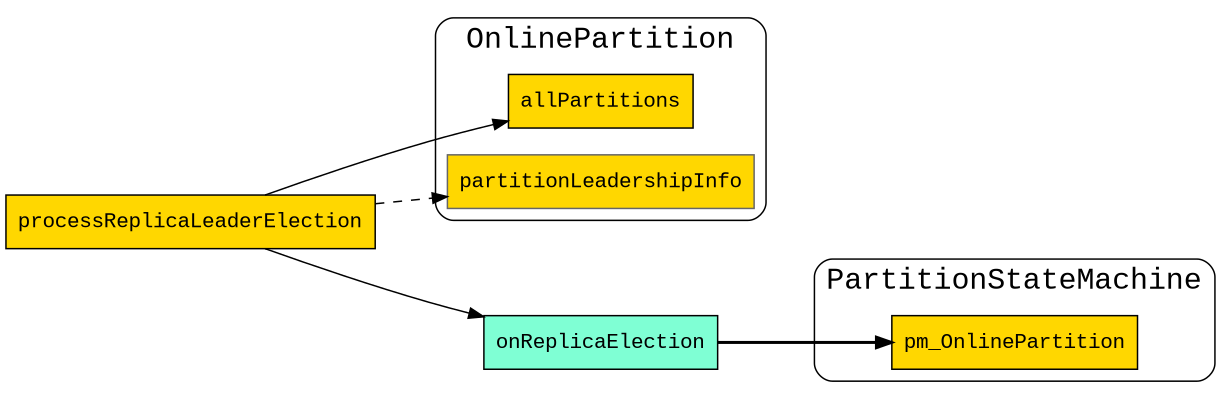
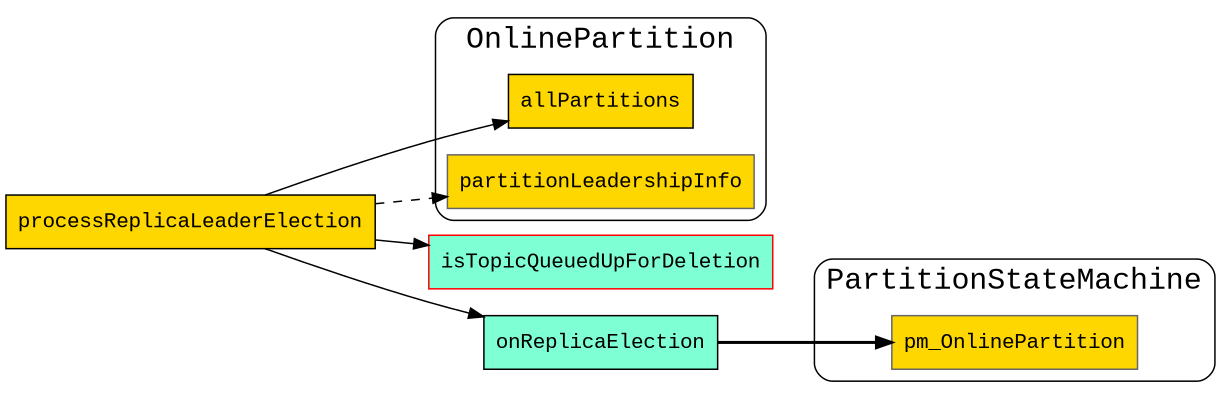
node "isTopicQueuedUpForDeletion": added
node "pm_OnlinePartition": color black -> gray40
